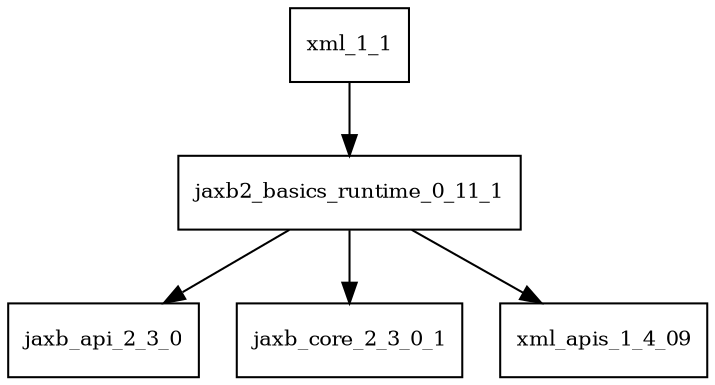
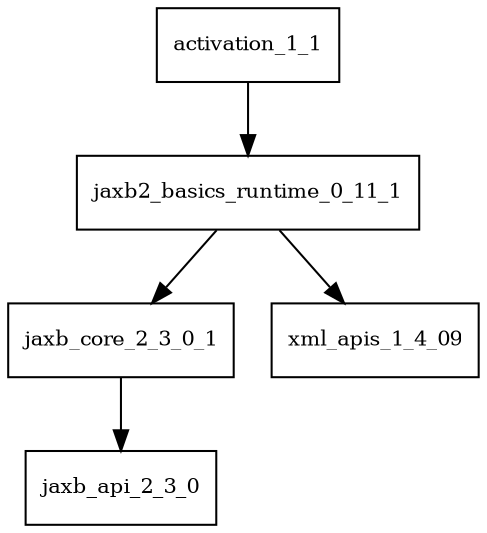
node "xml_1_1": label "xml_1_1" -> "activation_1_1"
edge "jaxb2_basics_runtime_0_11_1" -> "jaxb_api_2_3_0": now "jaxb_core_2_3_0_1" -> "jaxb_api_2_3_0"
